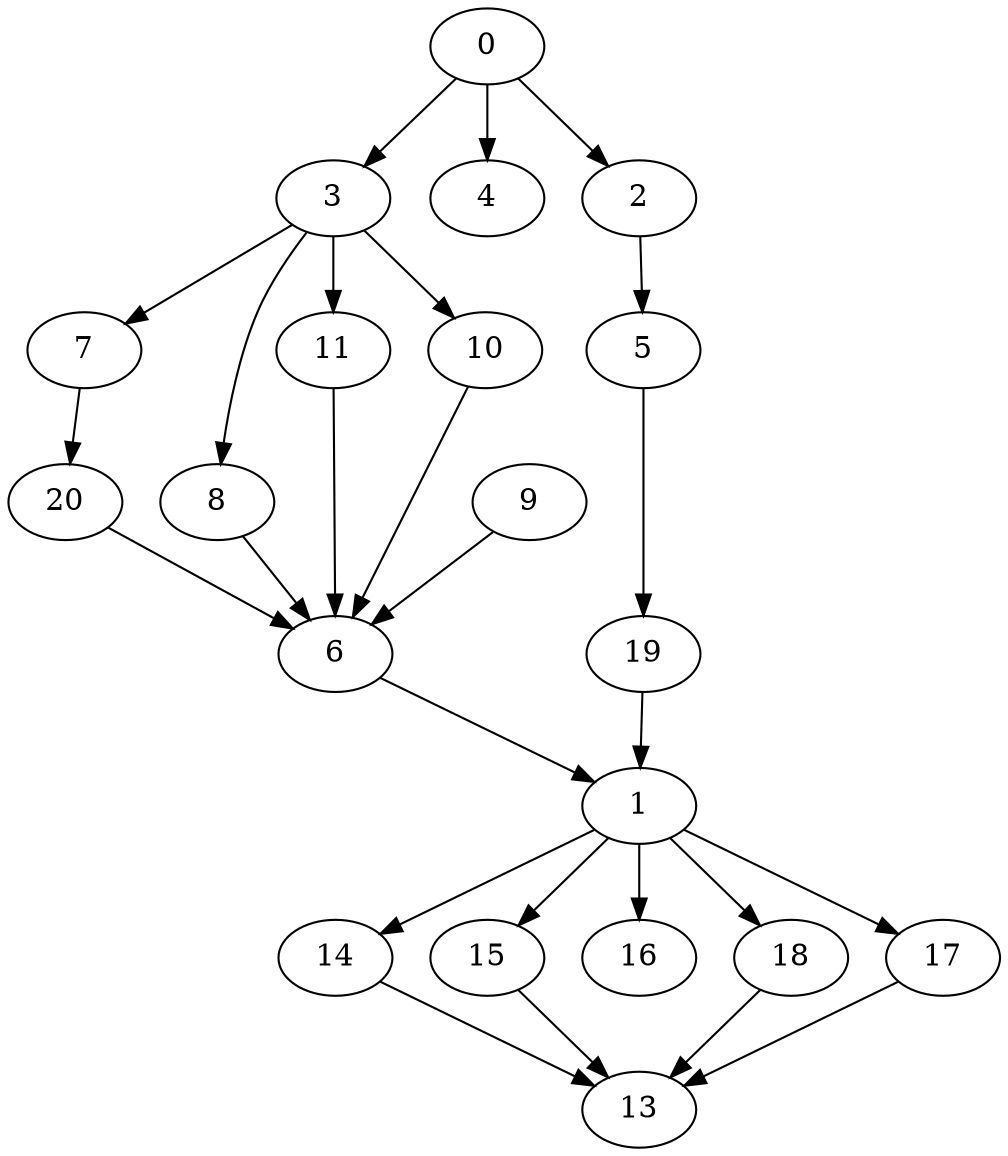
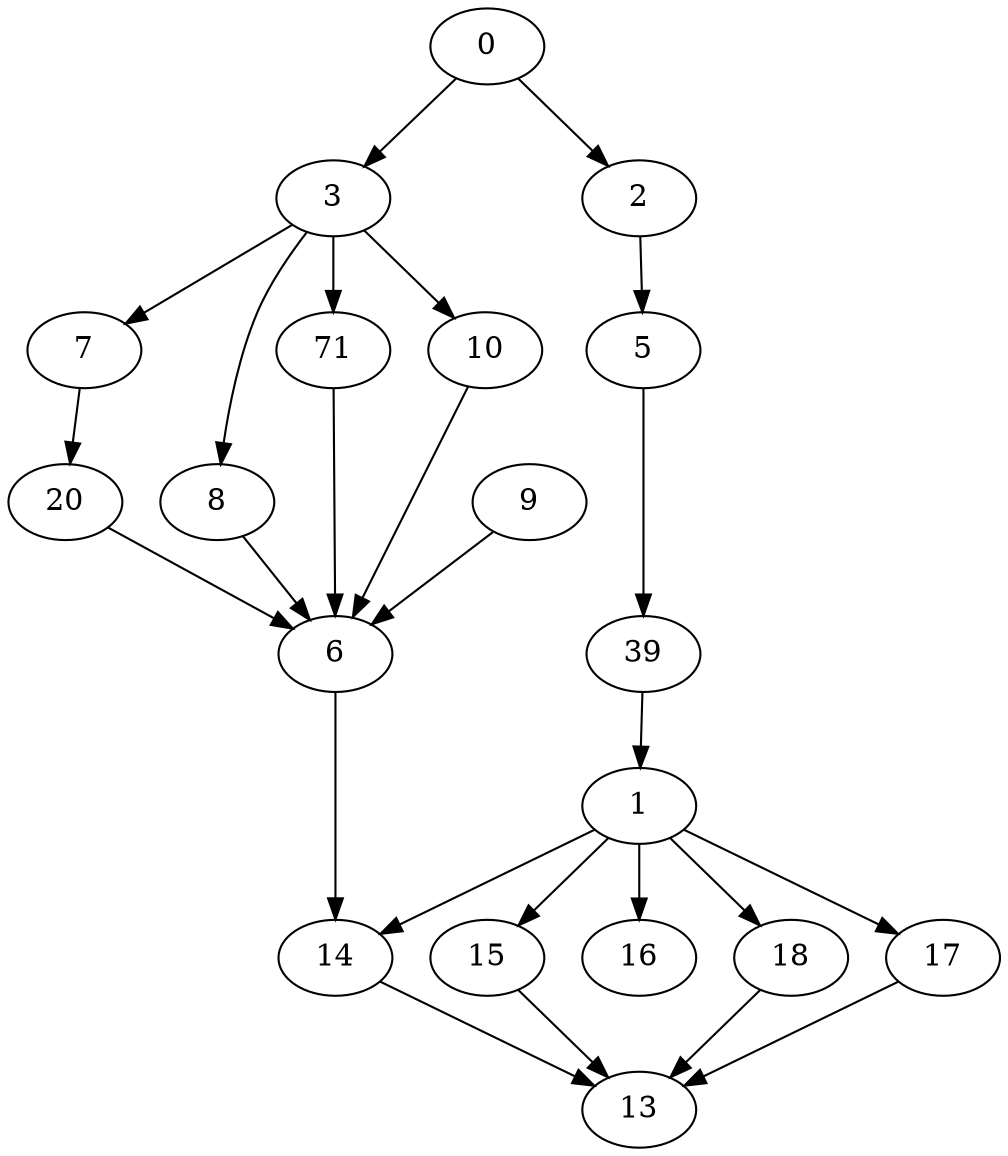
node "4": removed
node "11": label "11" -> "71"
node "19": label "19" -> "39"
edge "6" -> "1": now "6" -> "14"
